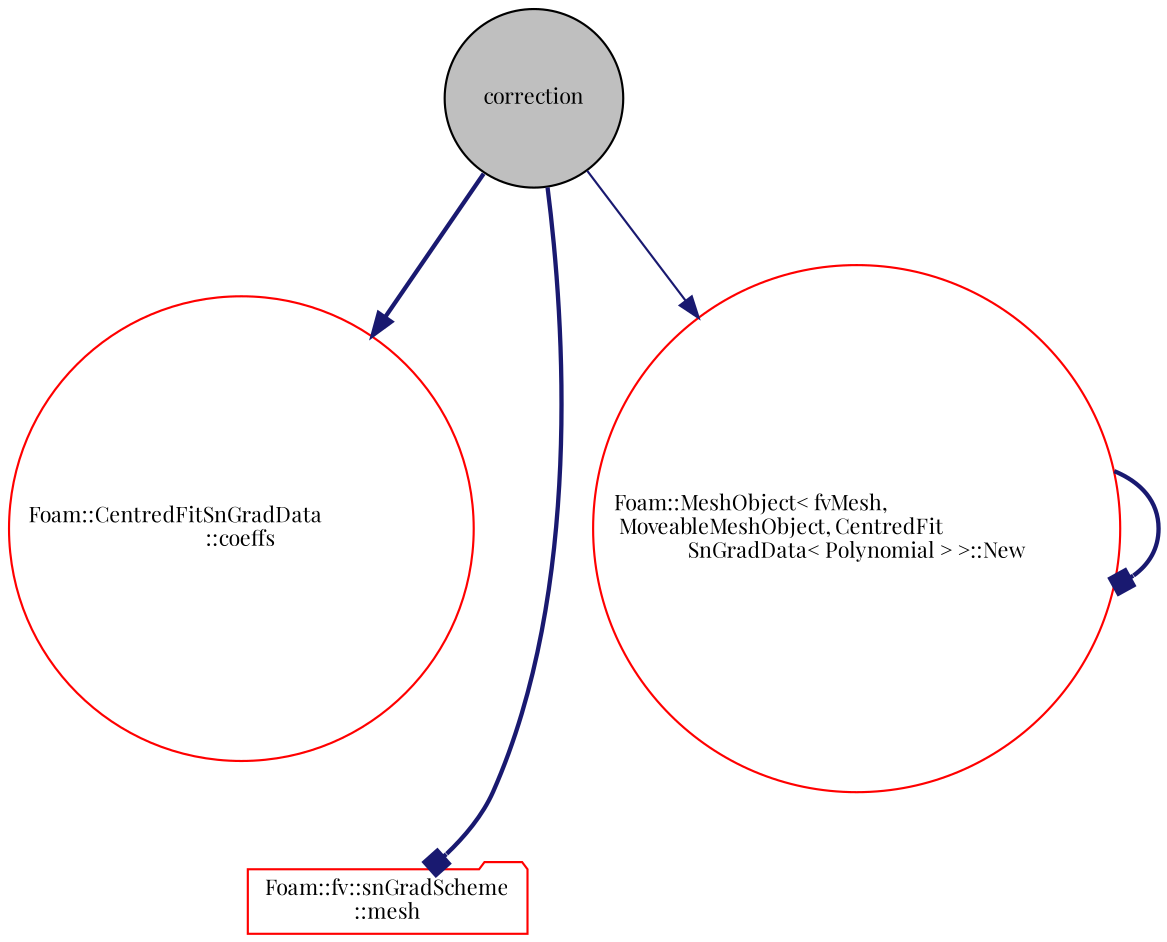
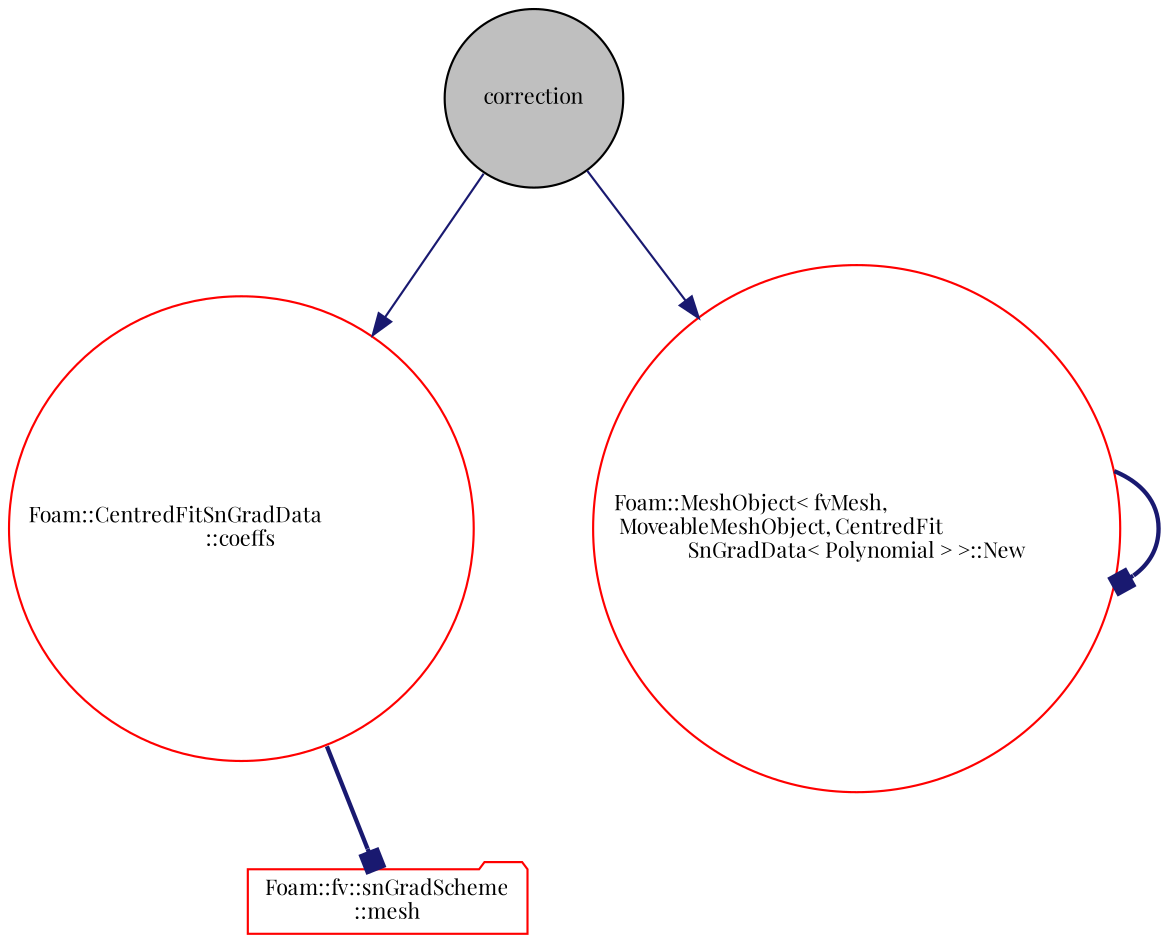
edge "correction" -> "Foam::CentredFitSnGradData ::coeffs": style bold -> solid
edge "correction" -> "Foam::fv::snGradScheme ::mesh": now "Foam::CentredFitSnGradData ::coeffs" -> "Foam::fv::snGradScheme ::mesh"
